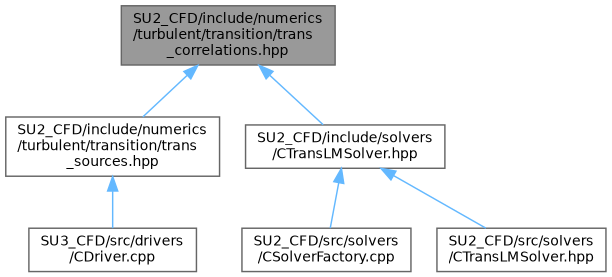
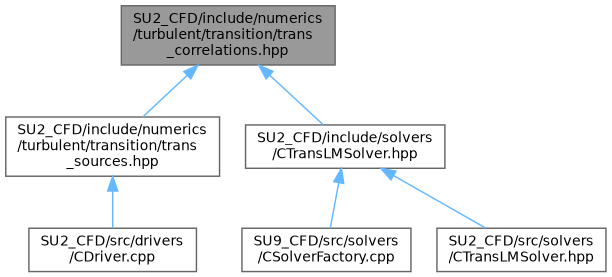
node "SU3_CFD/src/drivers /CDriver.cpp": label "SU3_CFD/src/drivers /CDriver.cpp" -> "SU2_CFD/src/drivers /CDriver.cpp"
node "SU2_CFD/src/solvers /CSolverFactory.cpp": label "SU2_CFD/src/solvers /CSolverFactory.cpp" -> "SU9_CFD/src/solvers /CSolverFactory.cpp"
